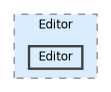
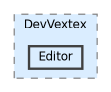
cluster "Editor": label "Editor" -> "DevVextex"
